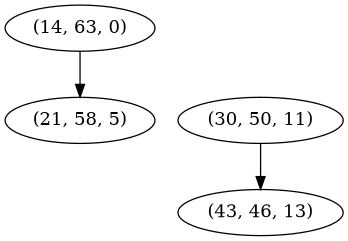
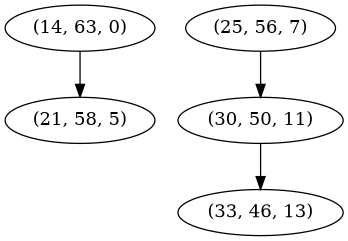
node "(25, 56, 7)": added
node "(43, 46, 13)": label "(43, 46, 13)" -> "(33, 46, 13)"
